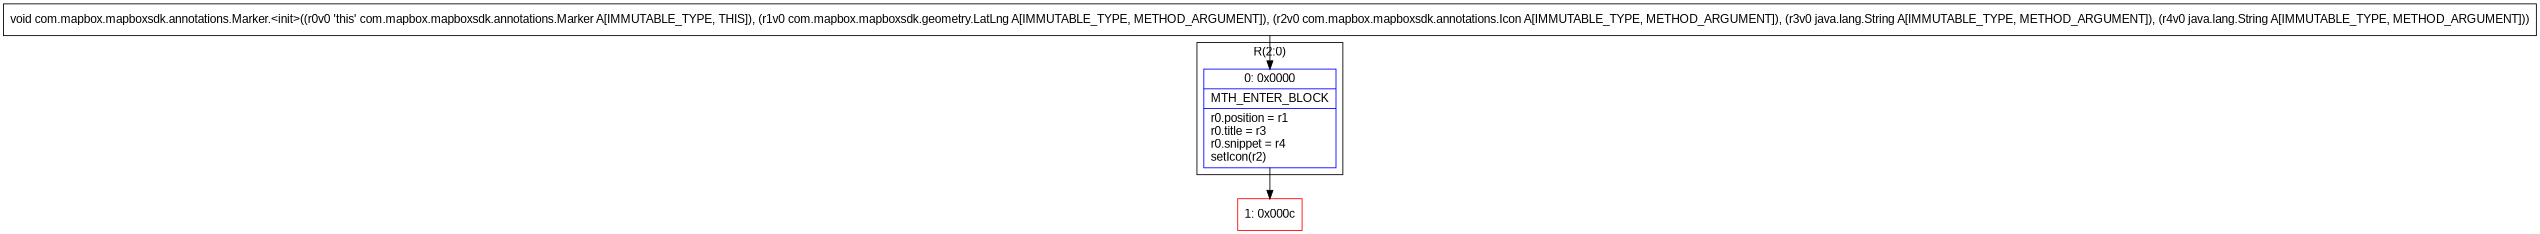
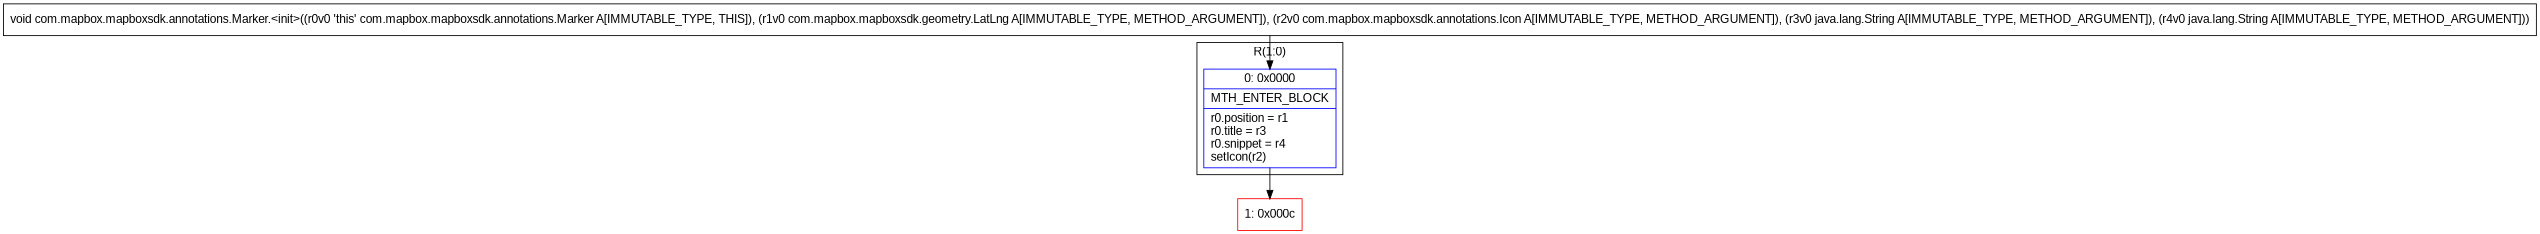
cluster "R(2:0)": label "R(2:0)" -> "R(1:0)"
